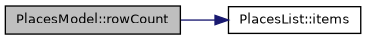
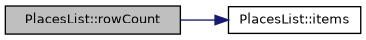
node "PlacesModel::rowCount": label "PlacesModel::rowCount" -> "PlacesList::rowCount"
